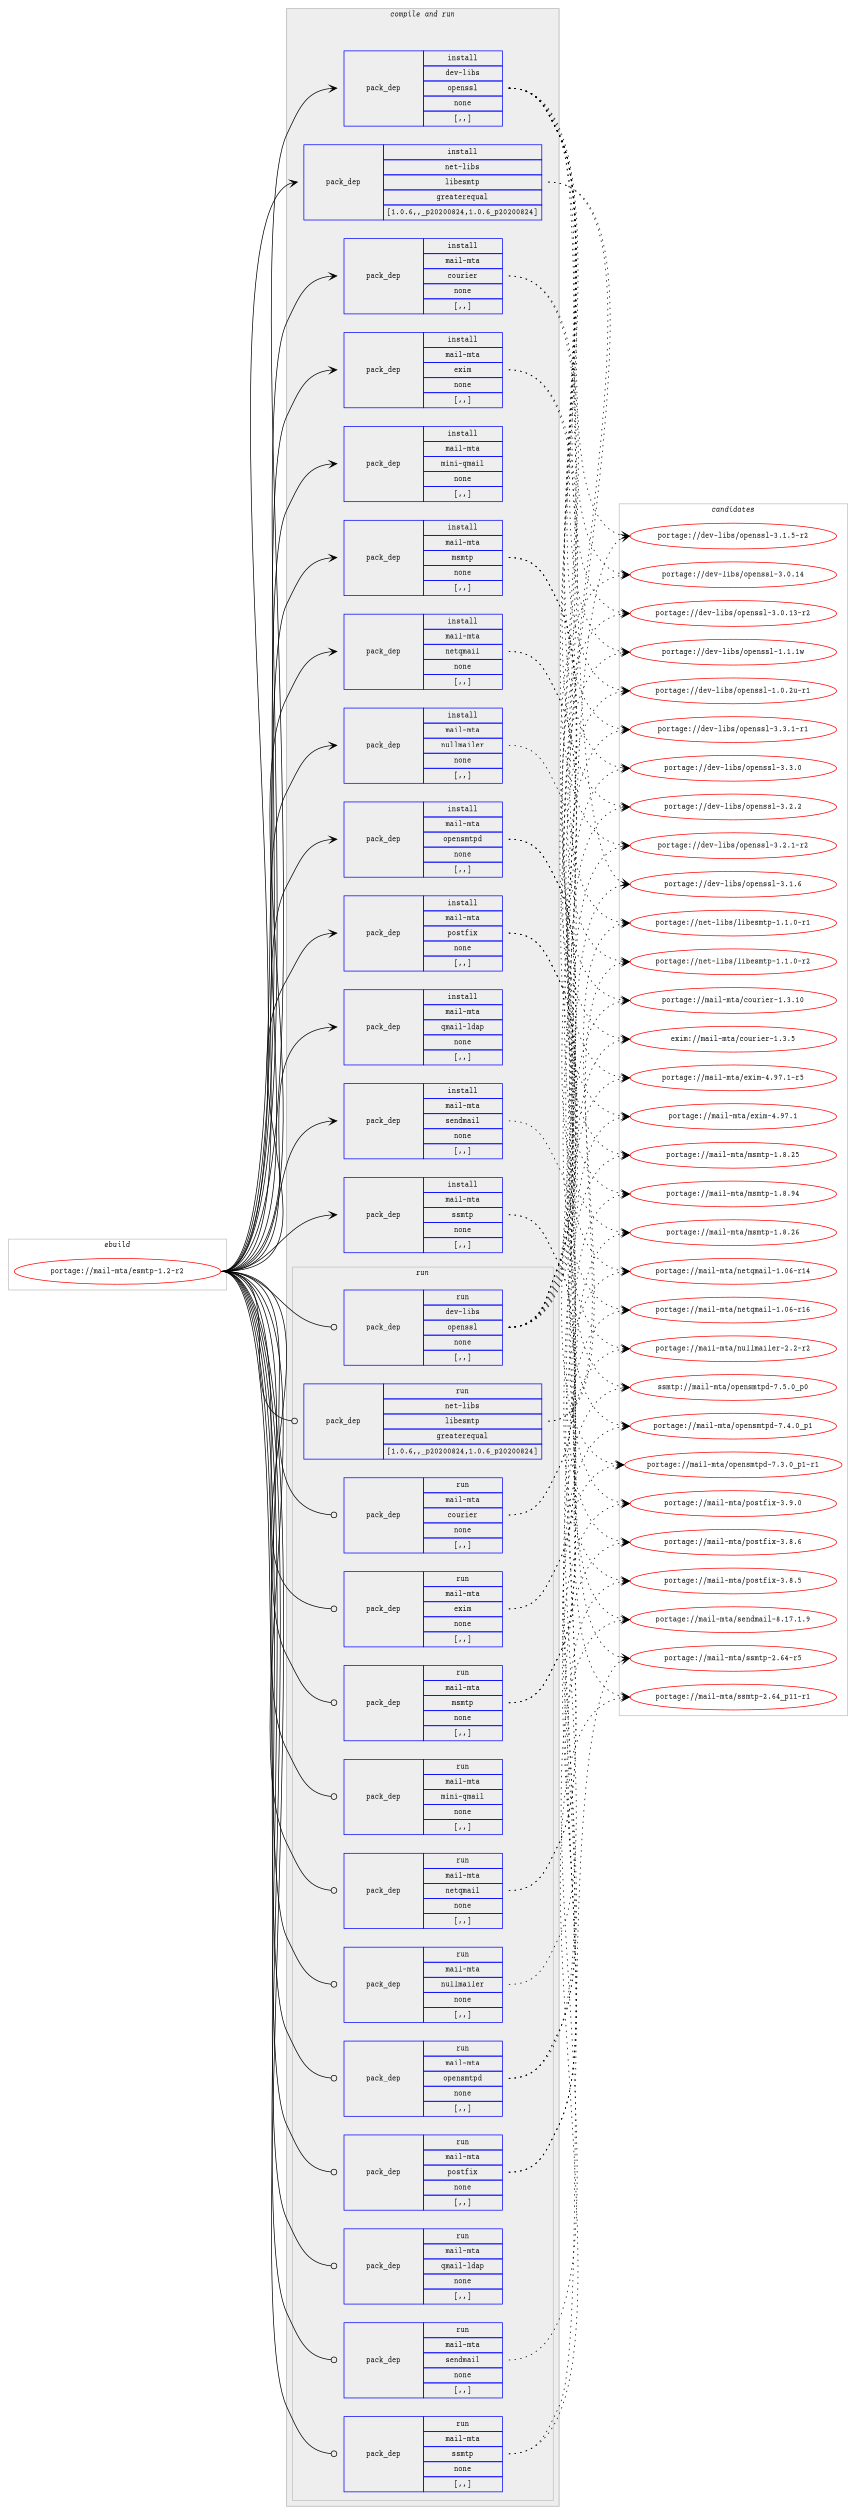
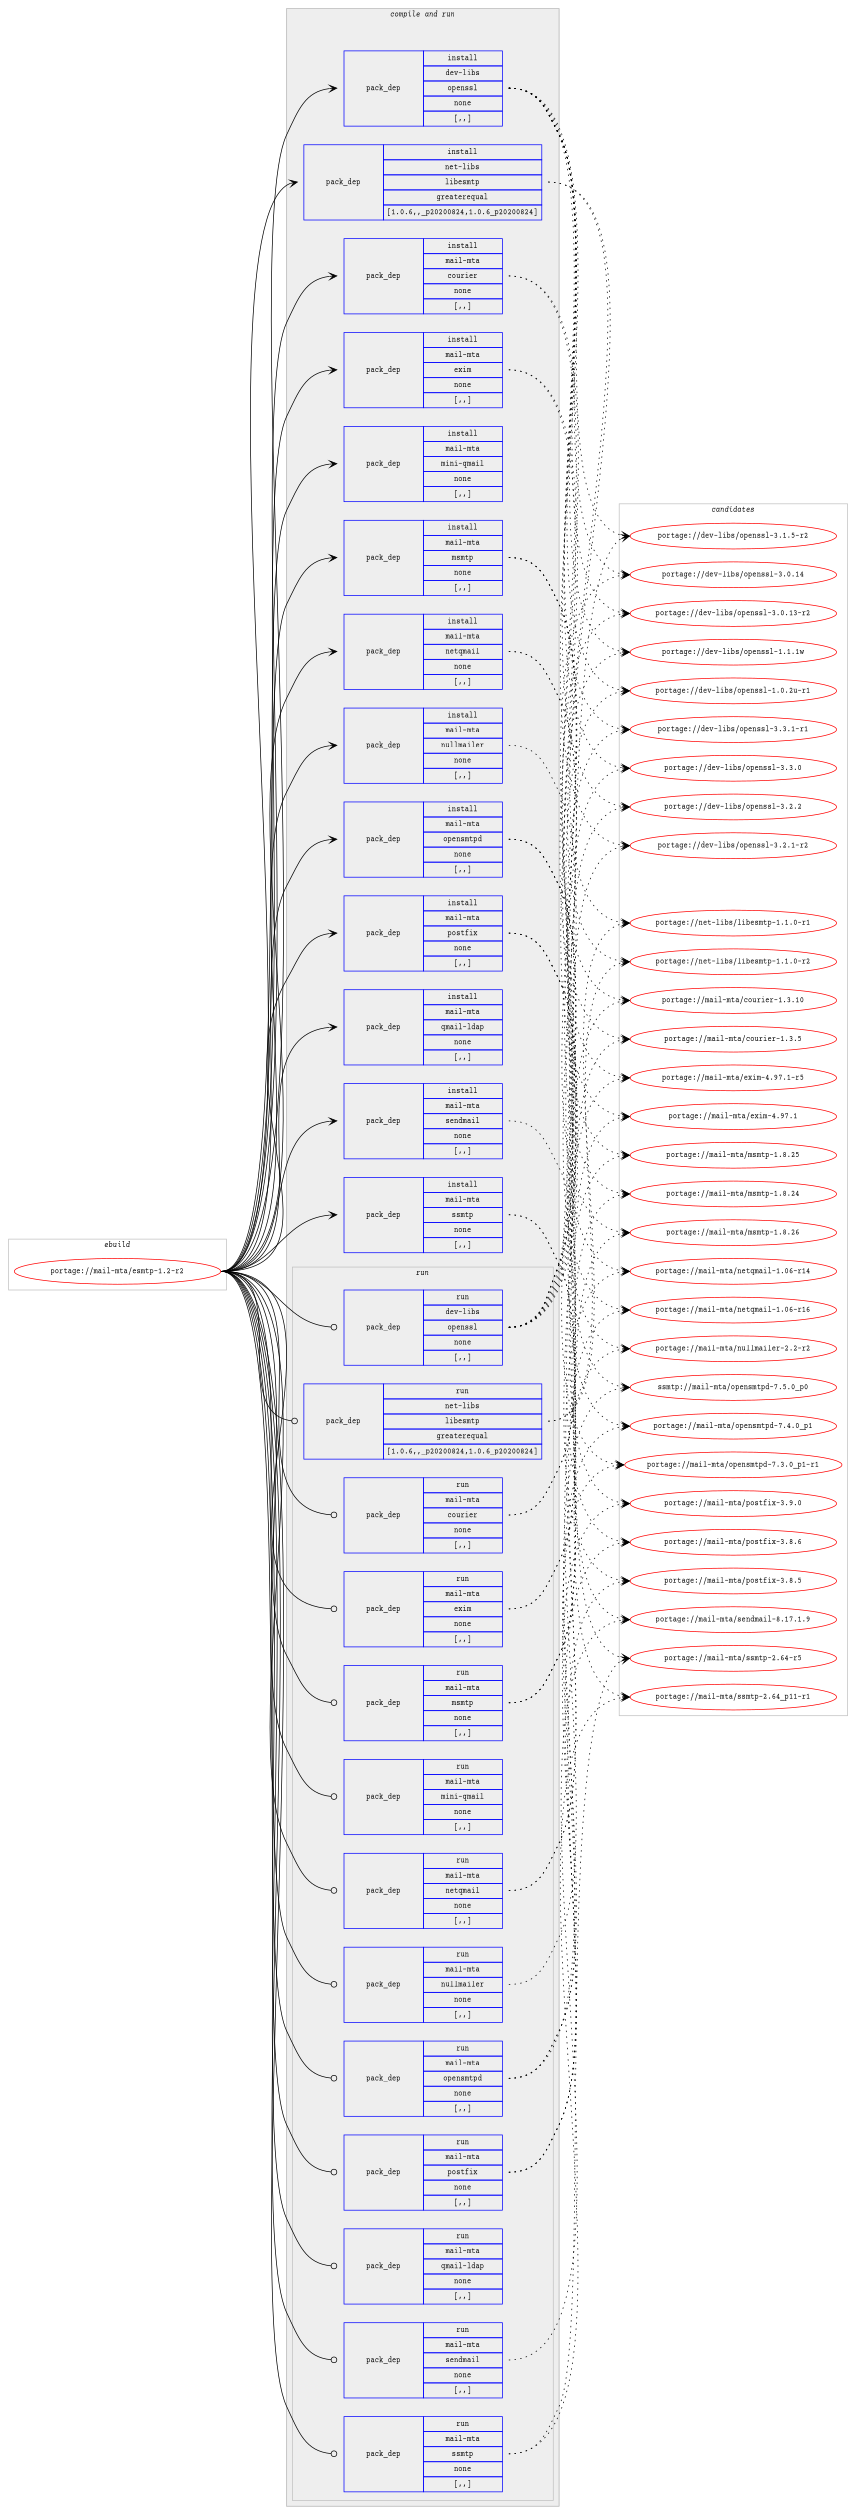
node "portage://dev-libs/openssl-3.1.6": removed
node "exim://mail-mta/courier-1.3.5": label "exim://mail-mta/courier-1.3.5" -> "portage://mail-mta/courier-1.3.5"
node "portage://mail-mta/msmtp-1.8.94": label "portage://mail-mta/msmtp-1.8.94" -> "portage://mail-mta/msmtp-1.8.24"
